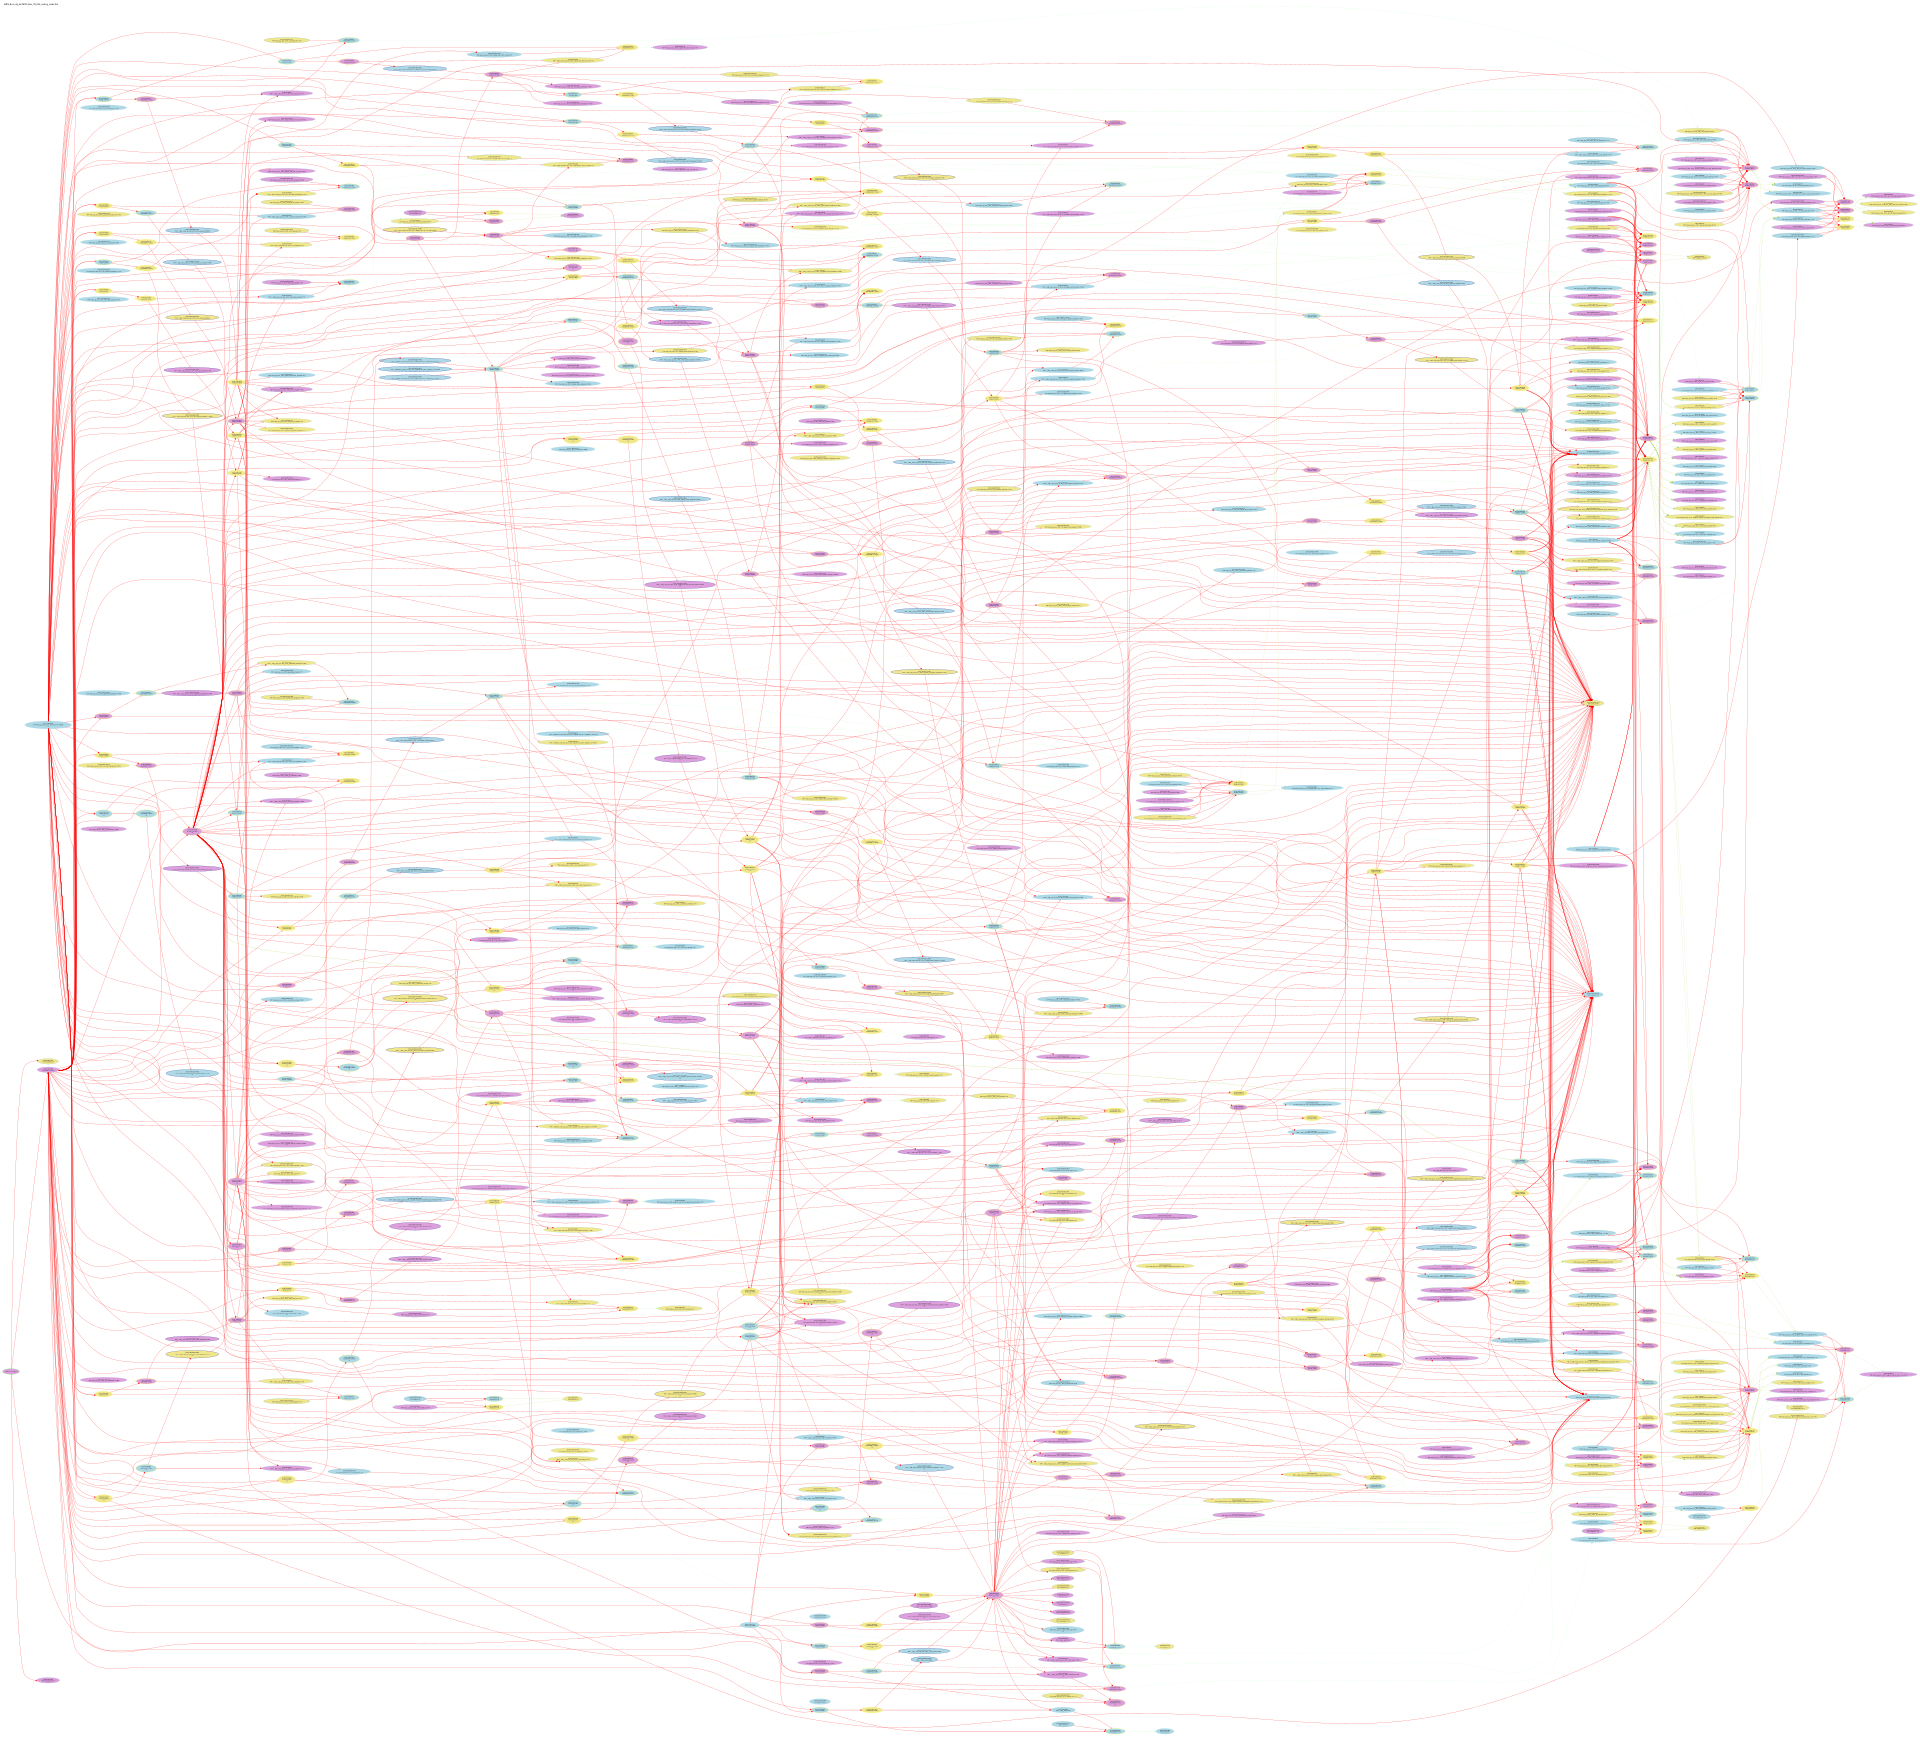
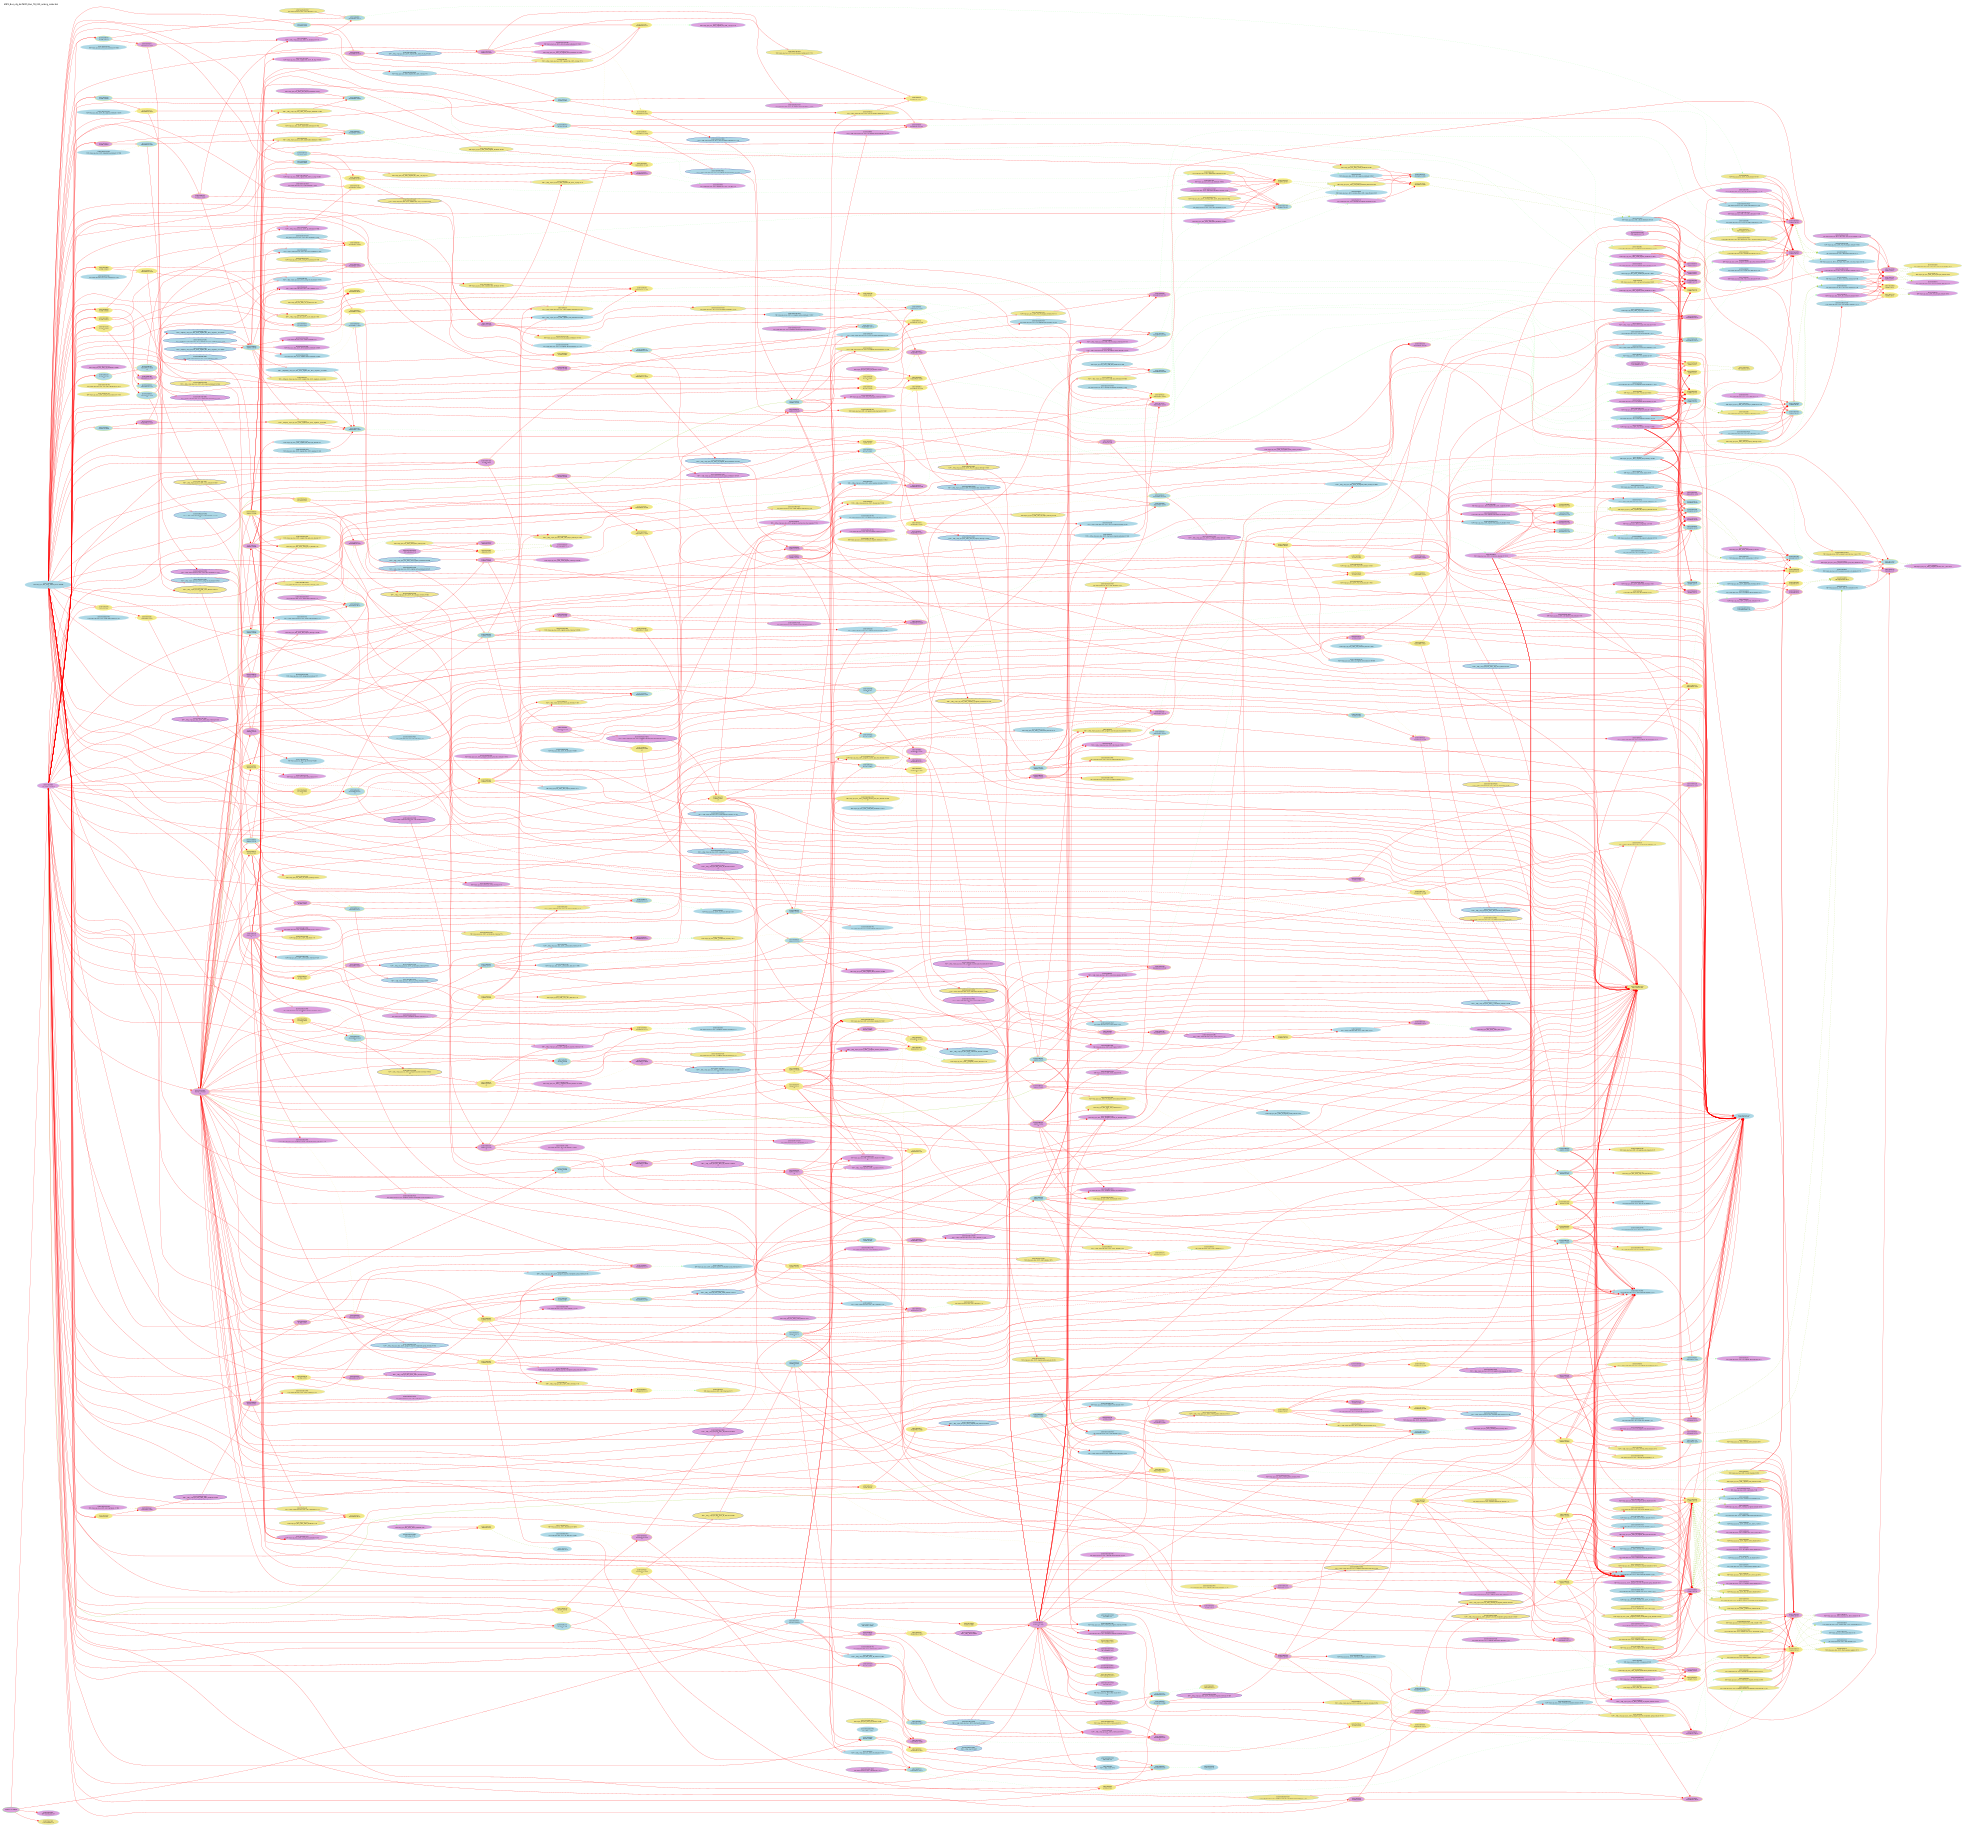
edge "0x55573e7b3c80 ACTIVE r3 f103553 c4" -> "0x55573e88e8b0 ALWAYS r14 f705": color red -> yellowGreen
edge "0x55573e52fdf0 TOP->reset r2 f258736" -> "0x55573e949790 ACTIVE r3 f481": added
edge "0x55573e946e40 ACTIVE r3 f6692 c4" -> "0x55573e946a20 ASSIGNPRE r4 f6484 c4": now "0x55573e916f30 ASSIGNPRE r4 f740 c4" -> "0x55573e946a20 ASSIGNPRE r4 f6484 c4"
edge "0x55573e7b3c80 ACTIVE r3 f103553 c4" -> "0x55573e8856a0 ALWAYS r18 f813": removed
node "0x55573e556b20 ASSIGNW r24 f4": added
edge "0x55573e7b3c80 ACTIVE r3 f103553 c4" -> "0x55573e8850a0 ALWAYS r18 f849": color red -> yellowGreen
edge "0x55573e847800 ALWAYS r6 f234" -> "0x55573e52fdf0 POST TOP->reset r27 f54": style solid -> dashed
edge "0x55573e95c220 ACTIVE r3 f9138 c4" -> "0x55573e95c160 ASSIGNPOST r8 f906": removed
node "0x55573e54f110 TOP->mips_cpu_bus__DOT__op_execute r17 f1": removed
node "0x55573e885520 ALWAYS r13 f1395": fillcolor khaki -> lightblue
edge "0x55573e7b3c80 ACTIVE r3 f103553 c4" -> "0x55573e86b0b0 ALWAYS r17 f528": color yellowGreen -> red
edge "0x55573e90fc90 ACTIVE r3 f587" -> "0x55573e90f870 ASSIGNPRE r12 f581": color red -> yellowGreen
edge "0x55573e86b0b0 ALWAYS r17 f528" -> "0x55573e52fdf0 PRE TOP->reset r27 f54": now "0x55573e9d20e0 ALWAYS r28 f136" -> "0x55573e52fdf0 PRE TOP->reset r27 f54"
node "0x55573e95ce10 ASSIGNPOST r8 f12": fillcolor lightblue -> khaki
node "0x55573e556760 ASSIGNW r10 f4": removed
node "0x55573e5357f0 TOP->active r11 f2": fillcolor khaki -> lightblue
node "0x55573e544210 POST TOP->write r1 f4": fillcolor khaki -> lightblue
edge "0x55573e52fdf0 TOP->reset r2 f258736" -> "0x55573e957c20 ACTIVE r3 f626": color red -> yellowGreen
edge "0x55573e537510 TOP->clk r2 f30652" -> "0x55573e7b3b00 ACTIVE r3 f3808": removed
